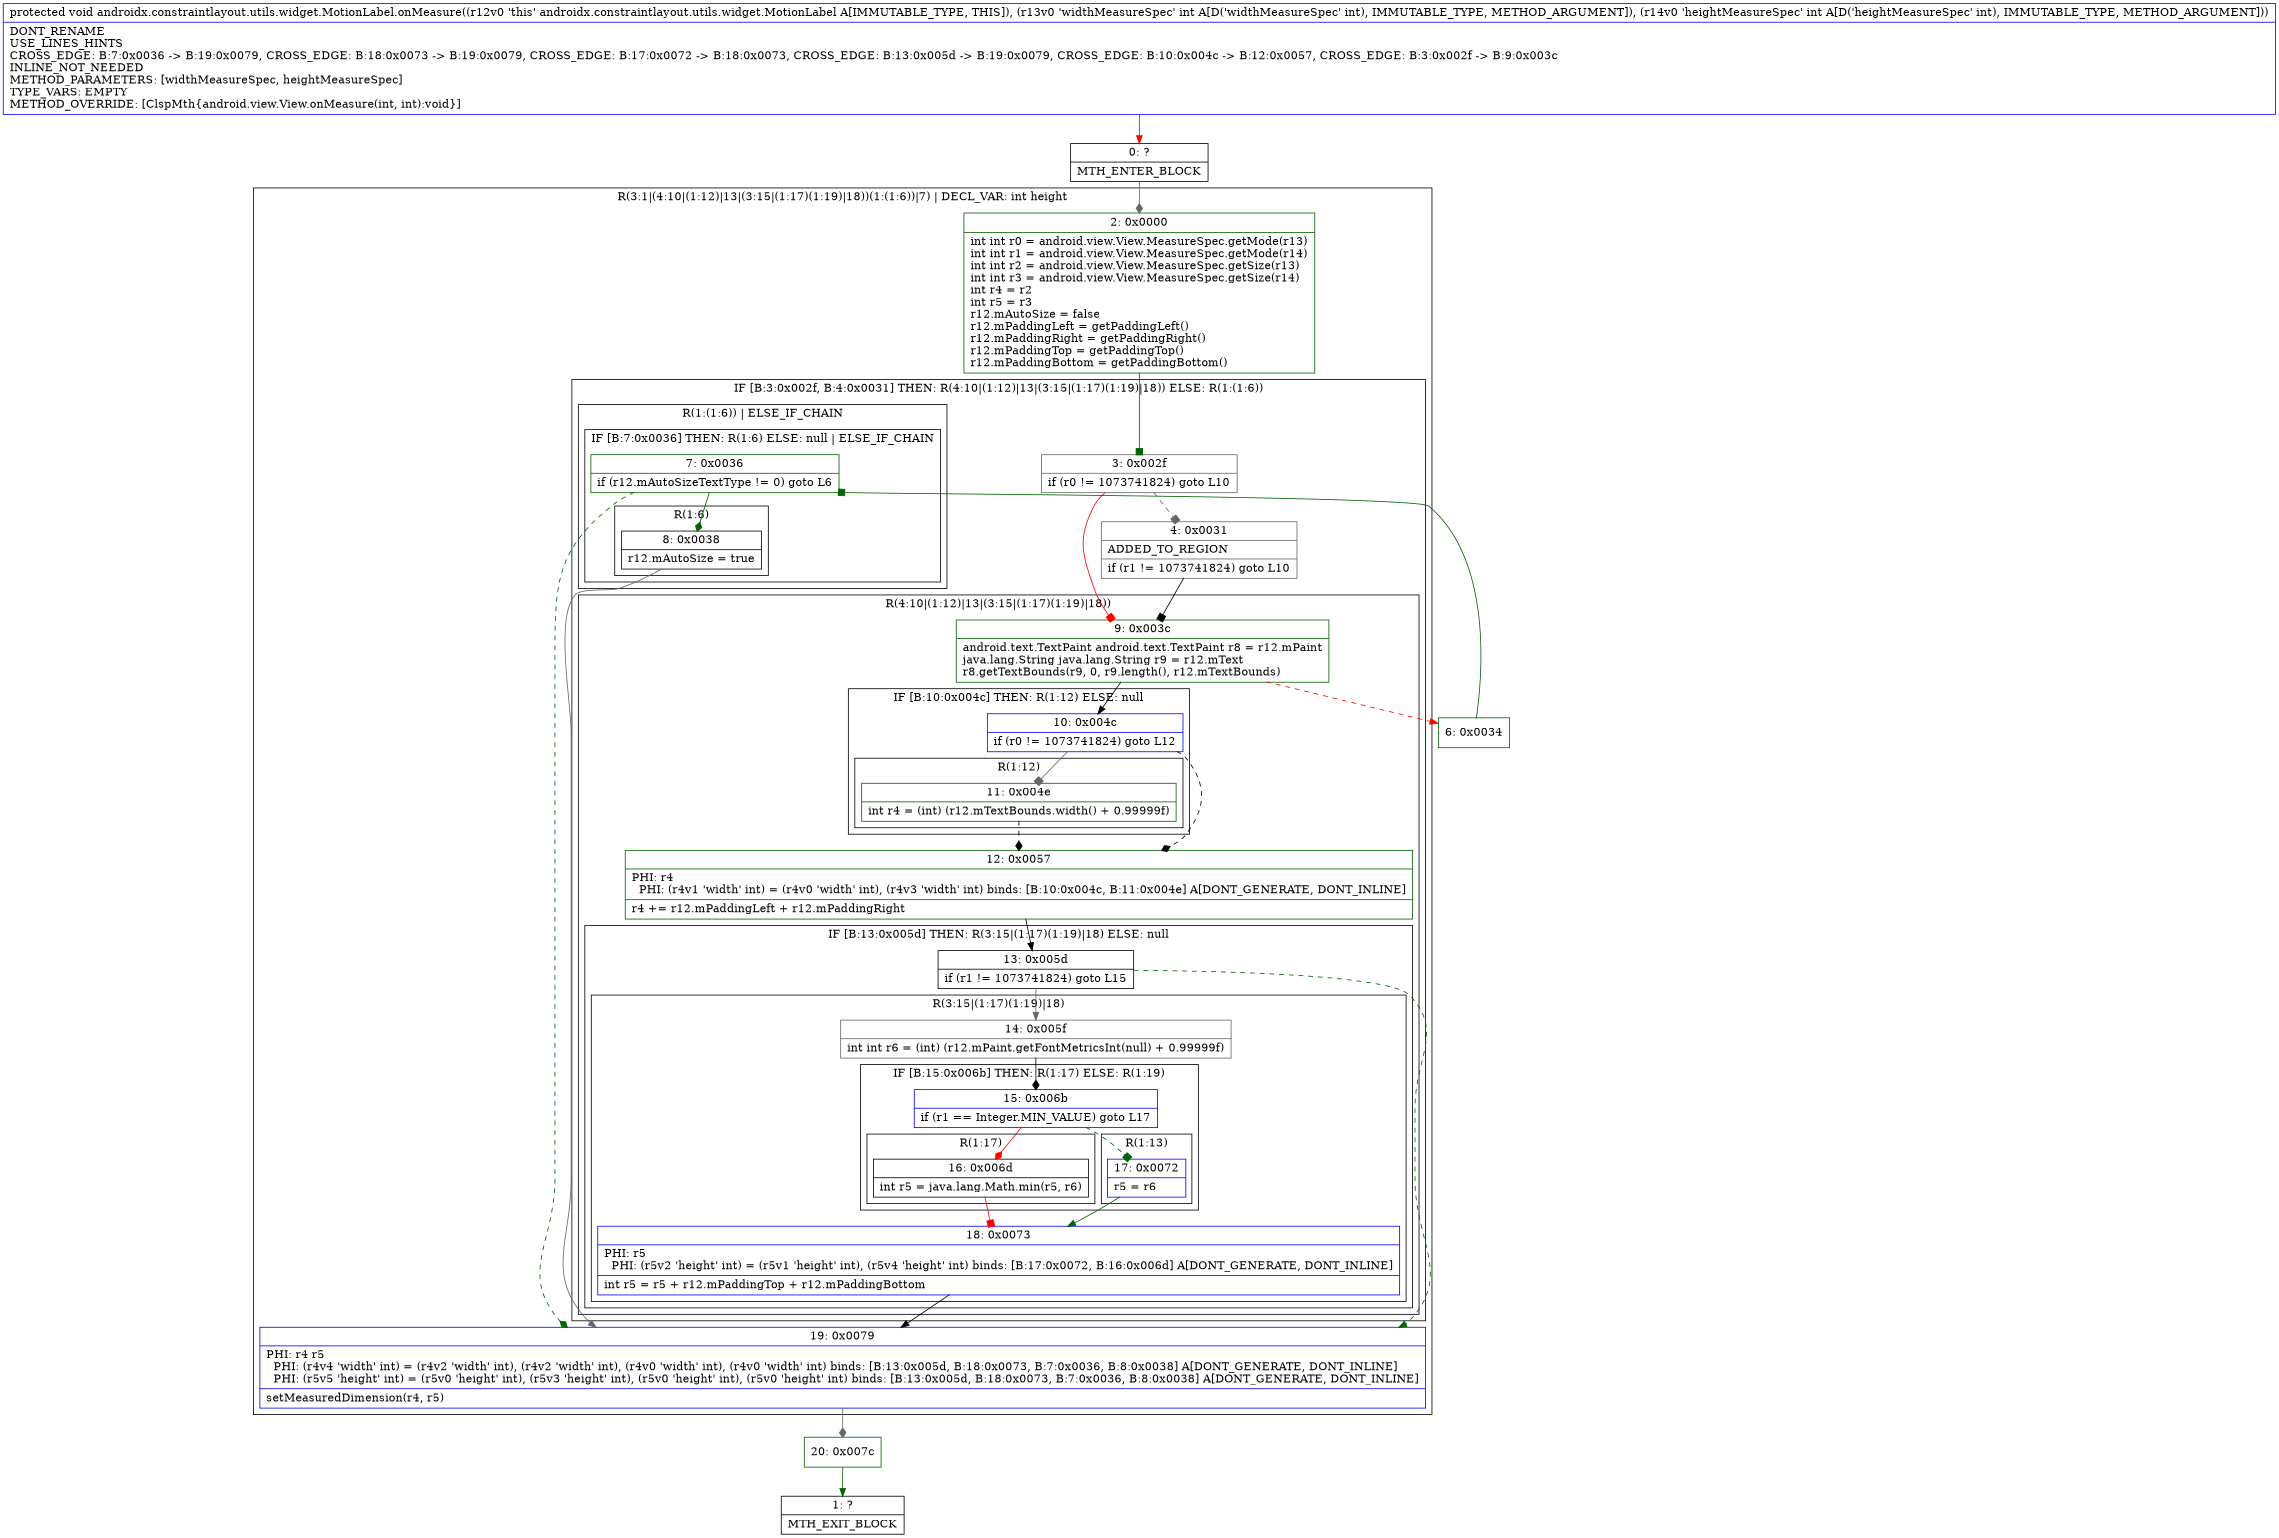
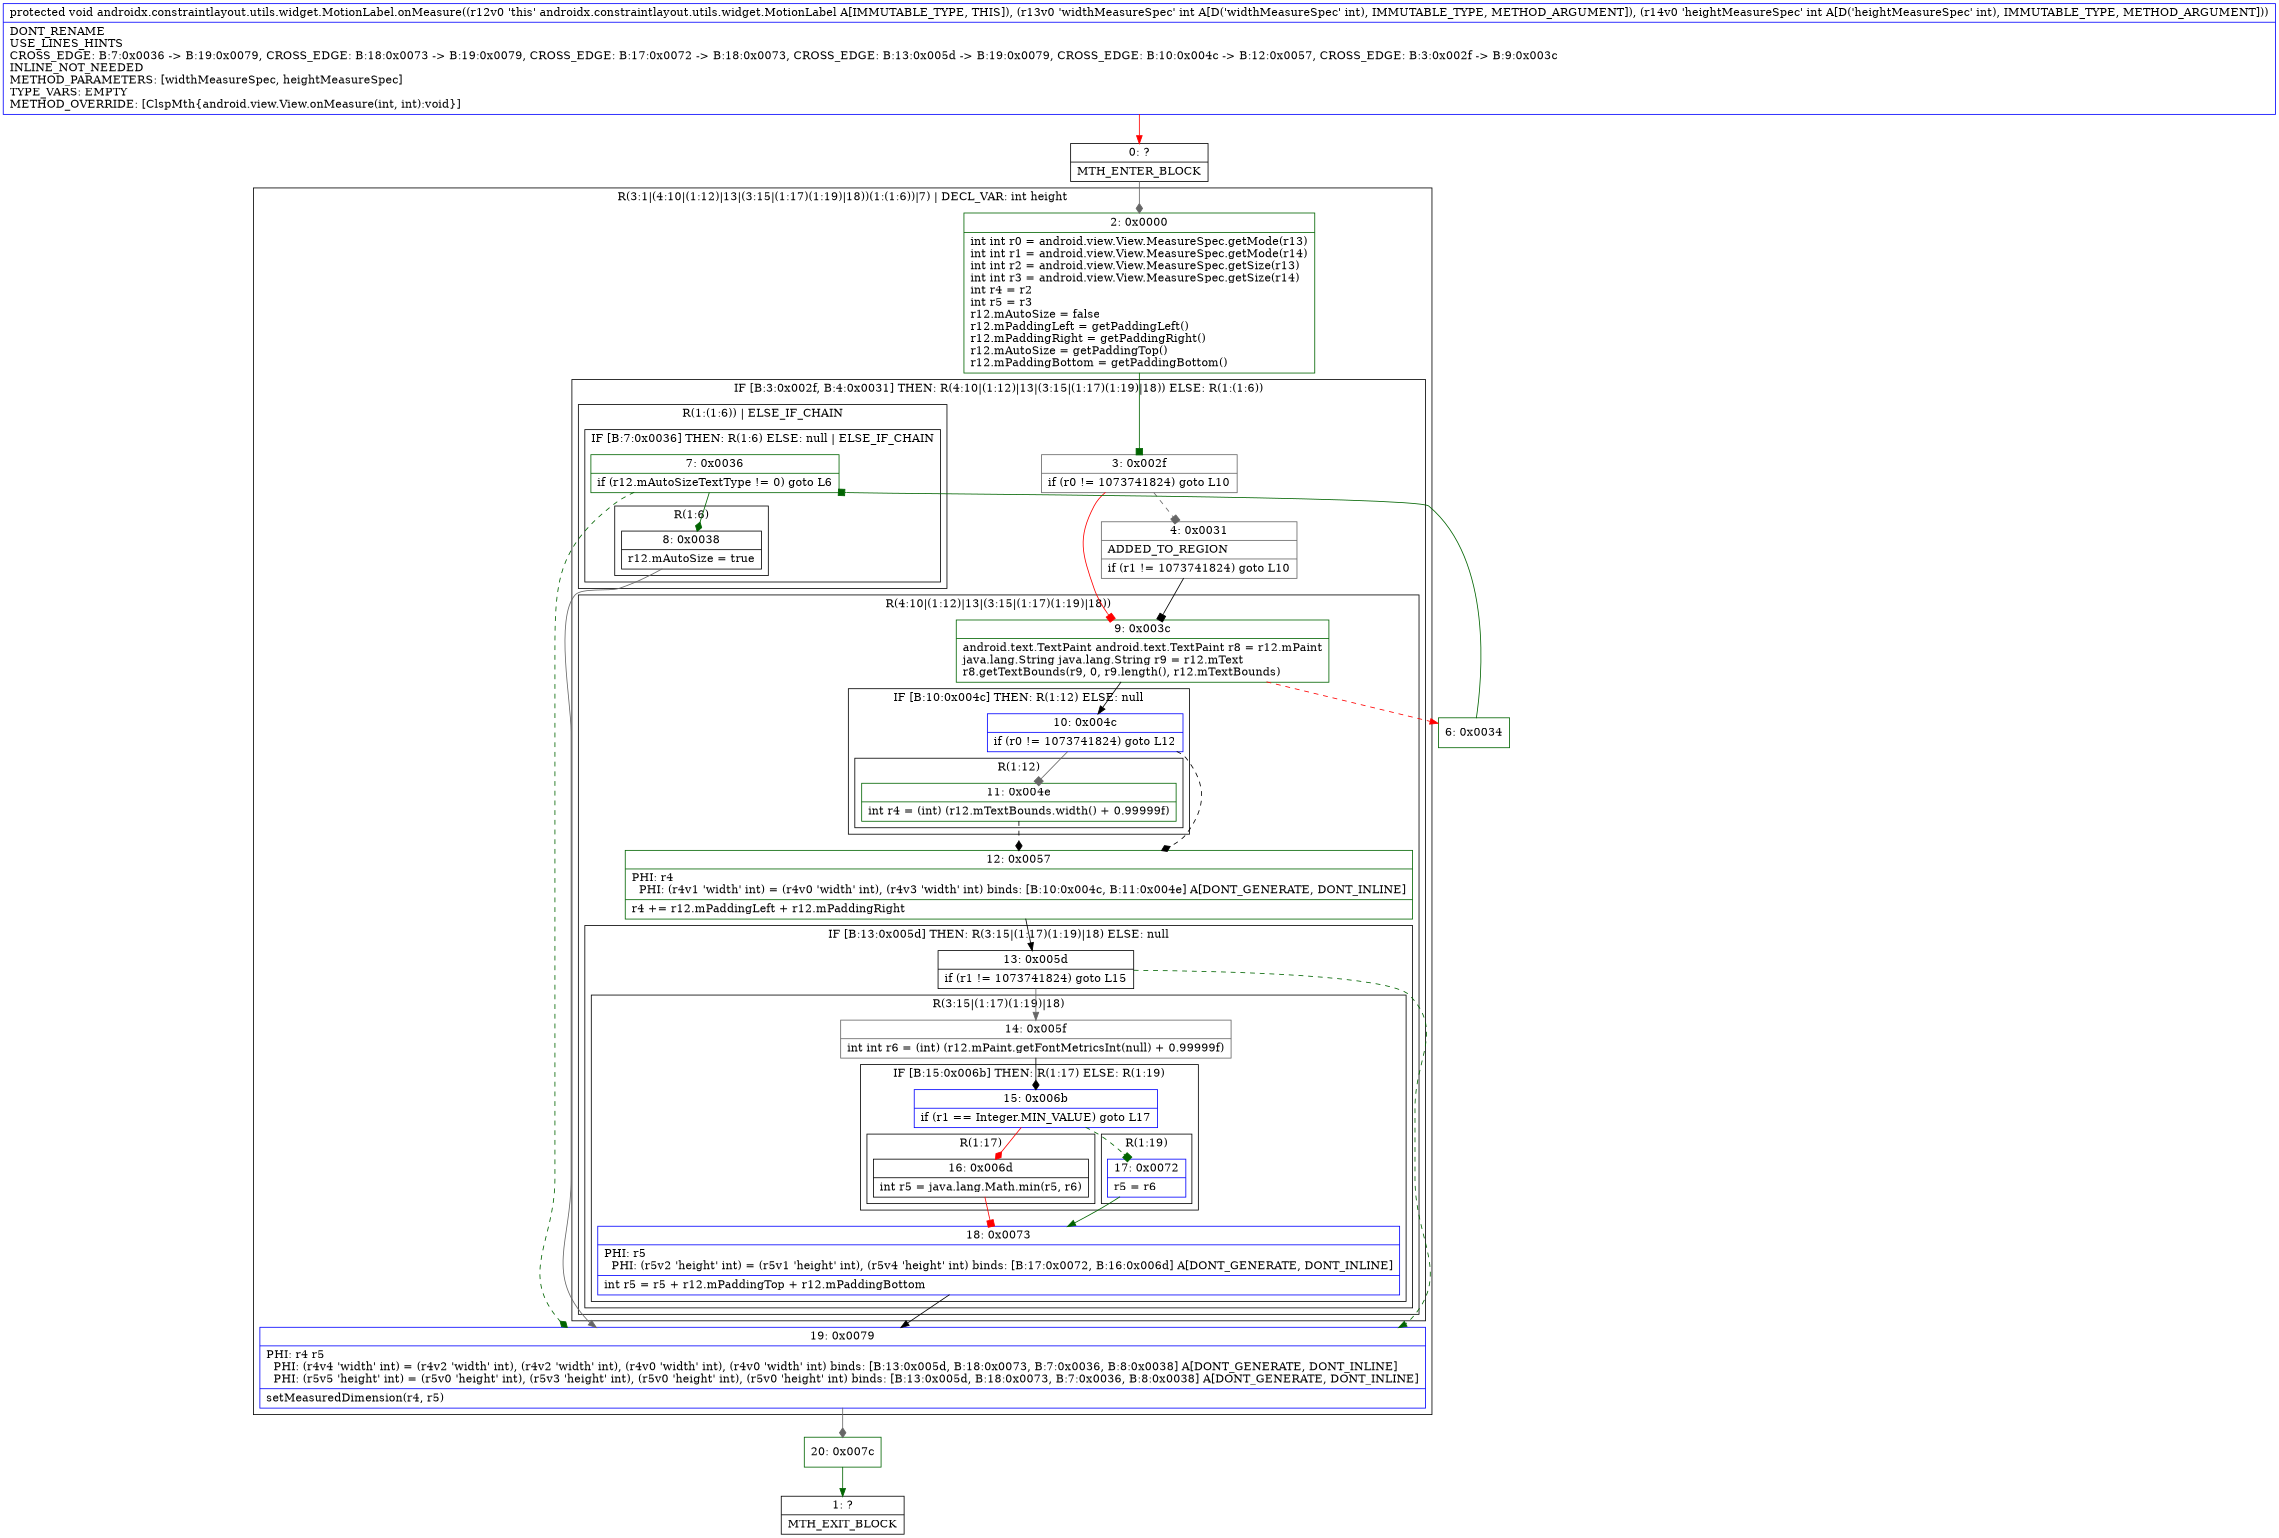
node "2: 0x0000": text "r12.mPaddingTop = getPaddingTop()" -> "r12.mAutoSize = getPaddingTop()"
cluster "R(1:13)": label "R(1:13)" -> "R(1:19)"
